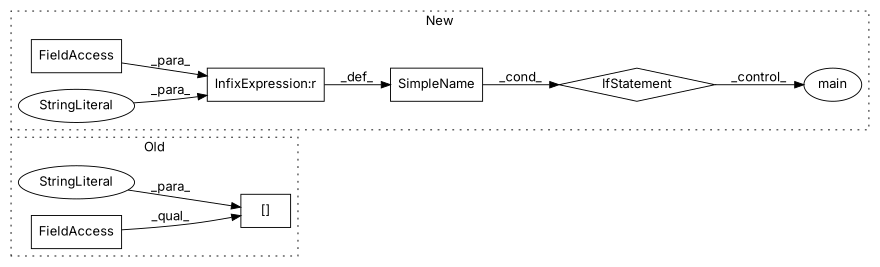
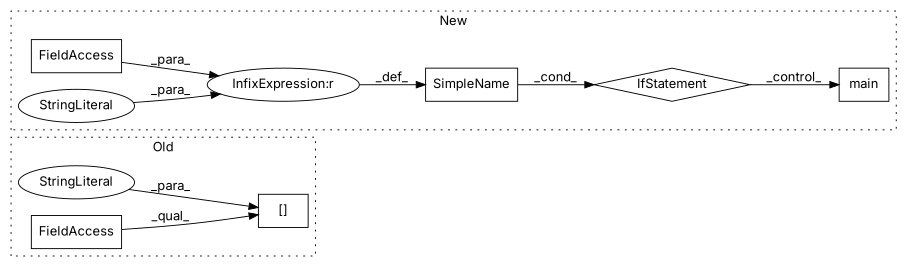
node "InfixExpression:r": shape box -> ellipse
node "main": shape ellipse -> box
